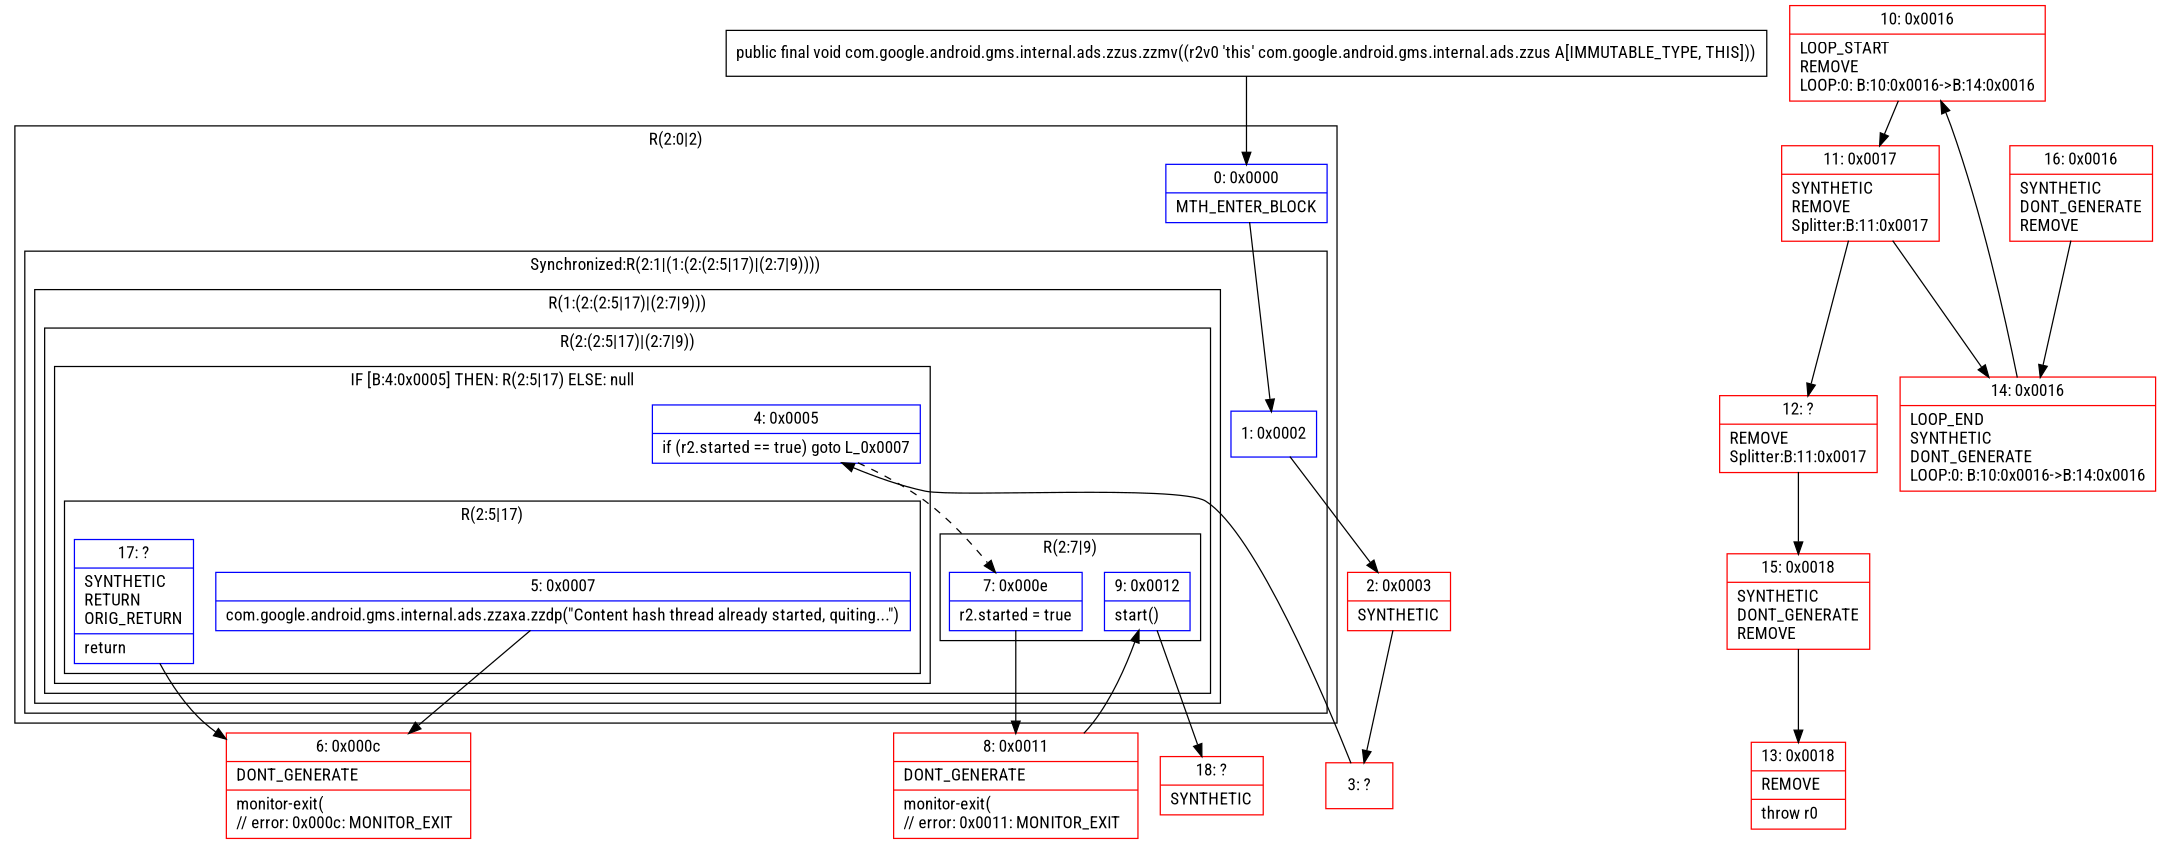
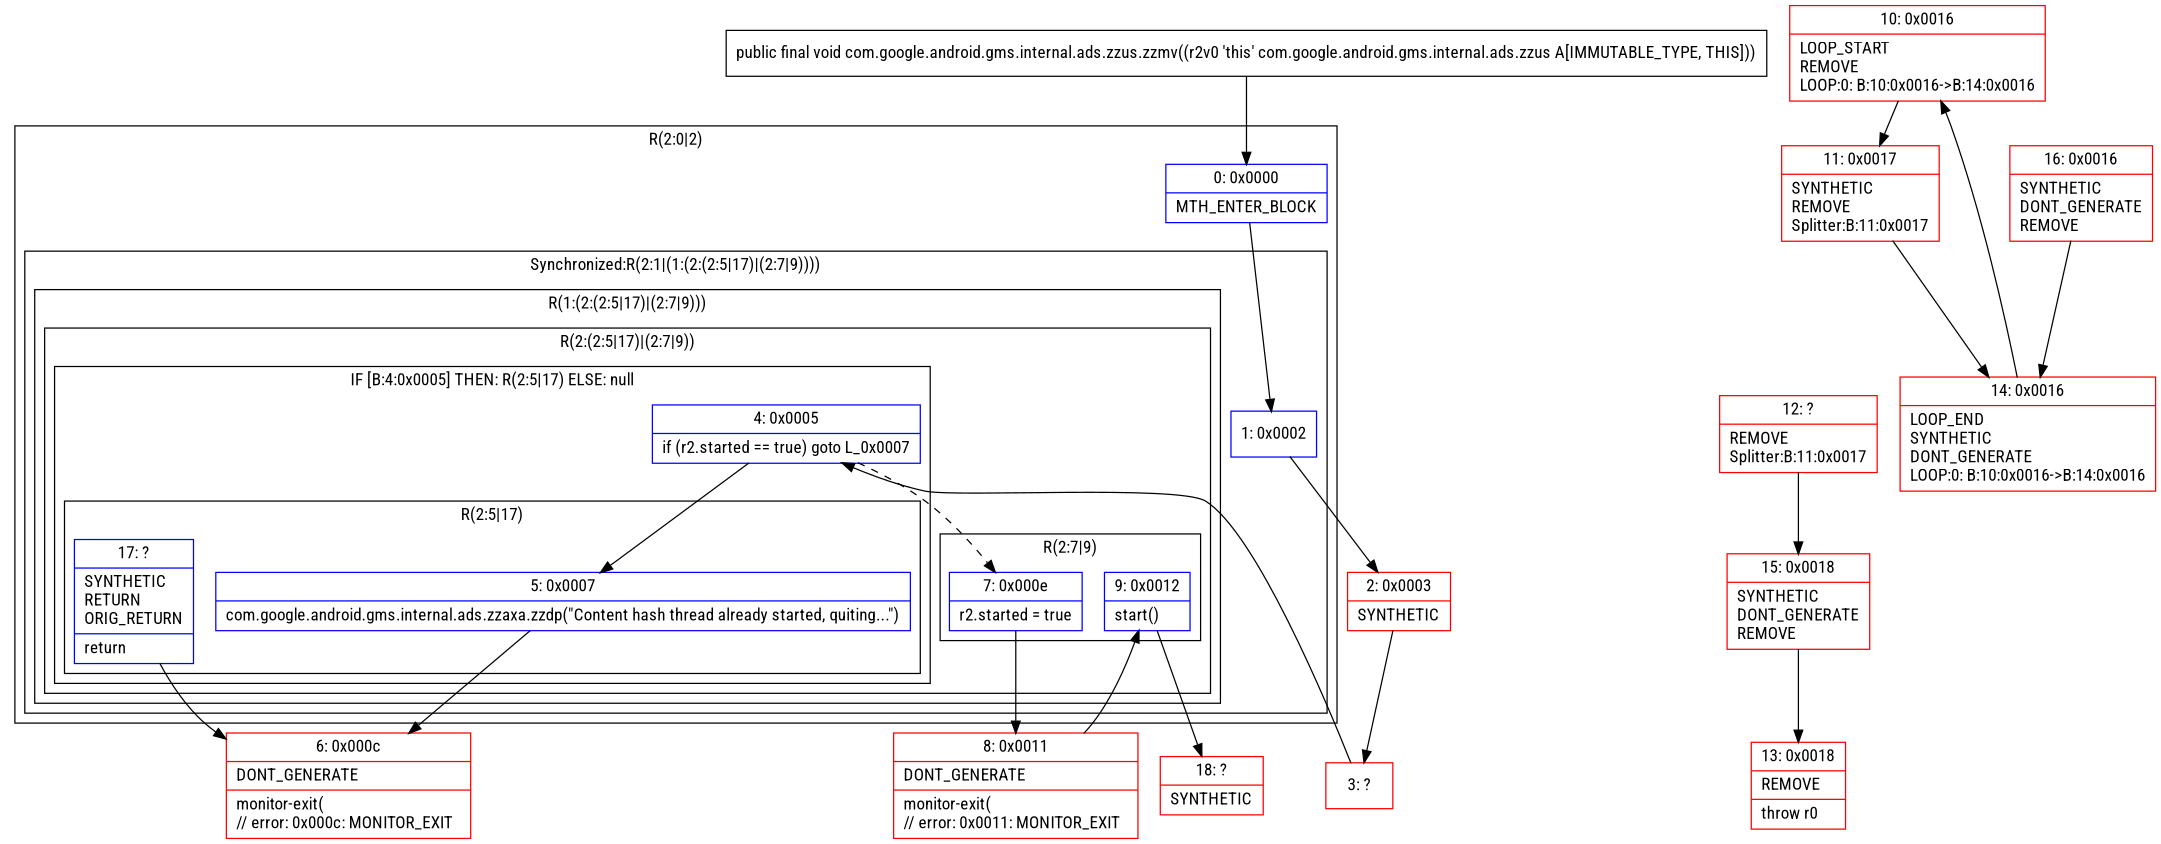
edge "11: 0x0017" -> "12: ?": removed
edge "4: 0x0005" -> "5: 0x0007": added
